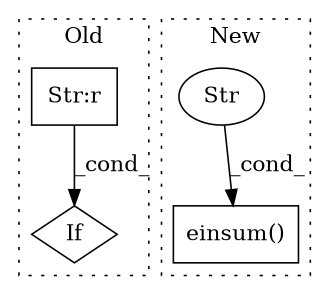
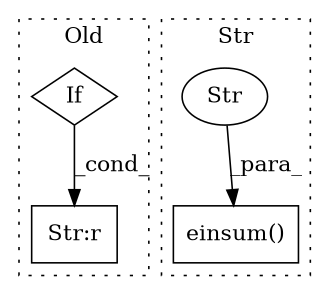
cluster "New": label "New" -> "Str"
edge "Str:r" -> "If": reversed
edge "Str" -> "einsum()": label "_cond_" -> "_para_"
